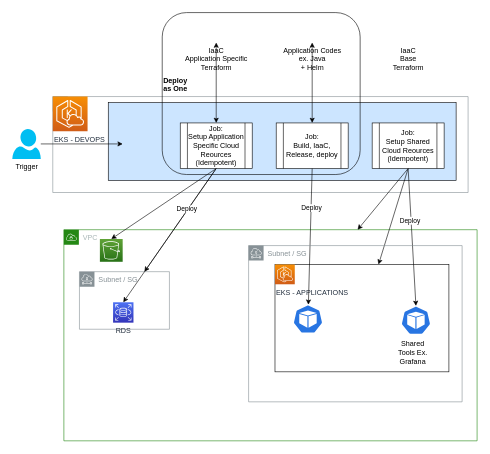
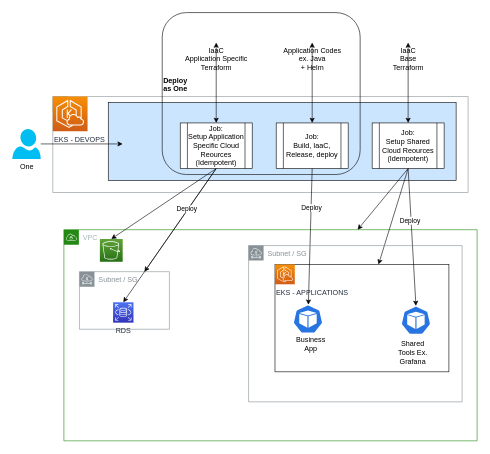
edge "IaaC Base Terraform" -- "Job: Setup Shared Cloud Reources (Idempotent)": added
node "Trigger": label "Trigger" -> "One"
node "Business App": added
